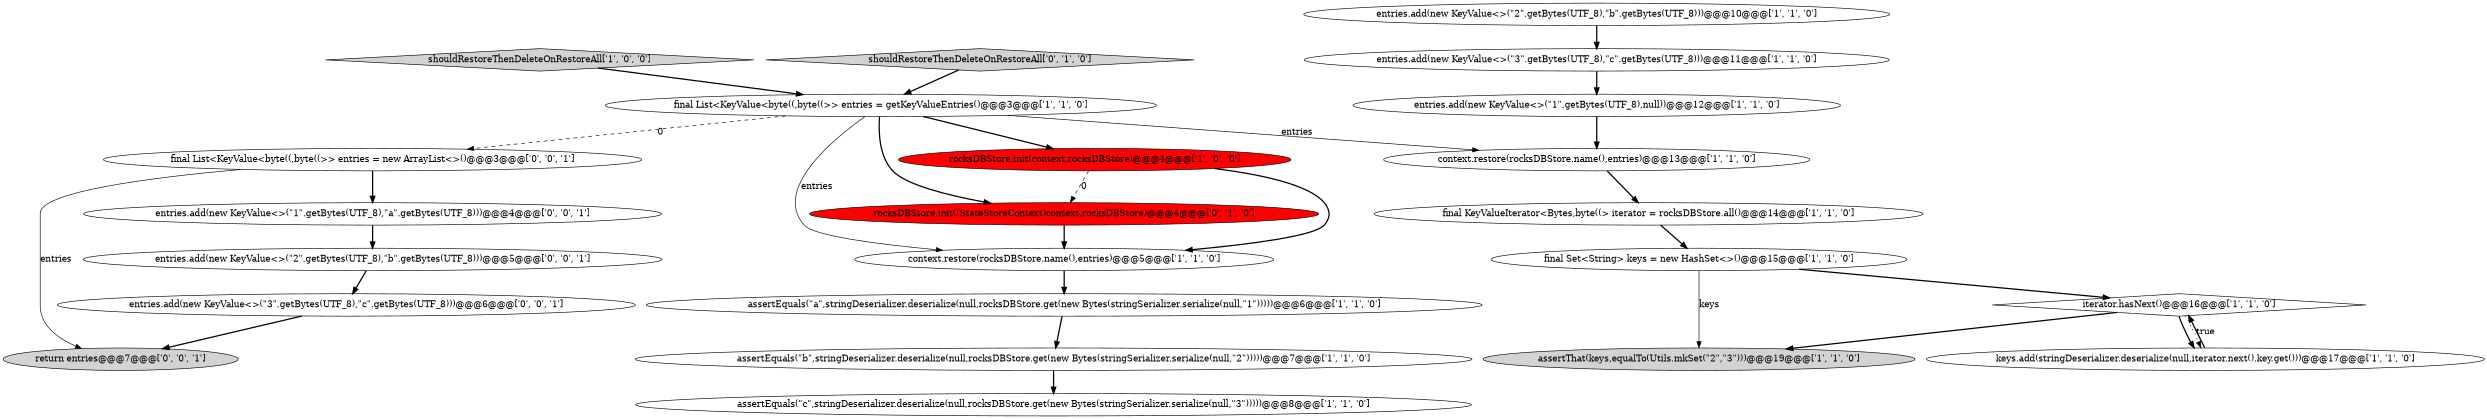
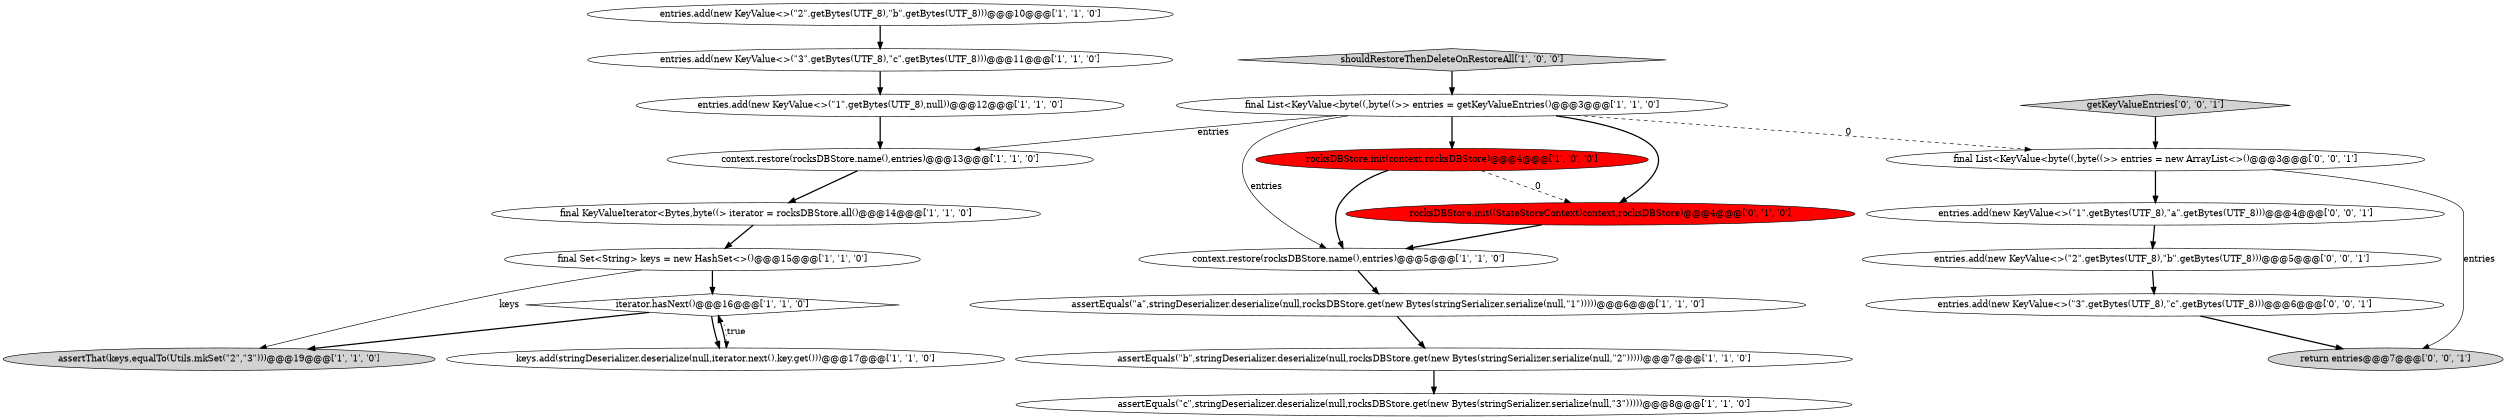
node "shouldRestoreThenDeleteOnRestoreAll['0', '1', '0']": removed
node "getKeyValueEntries['0', '0', '1']": added
